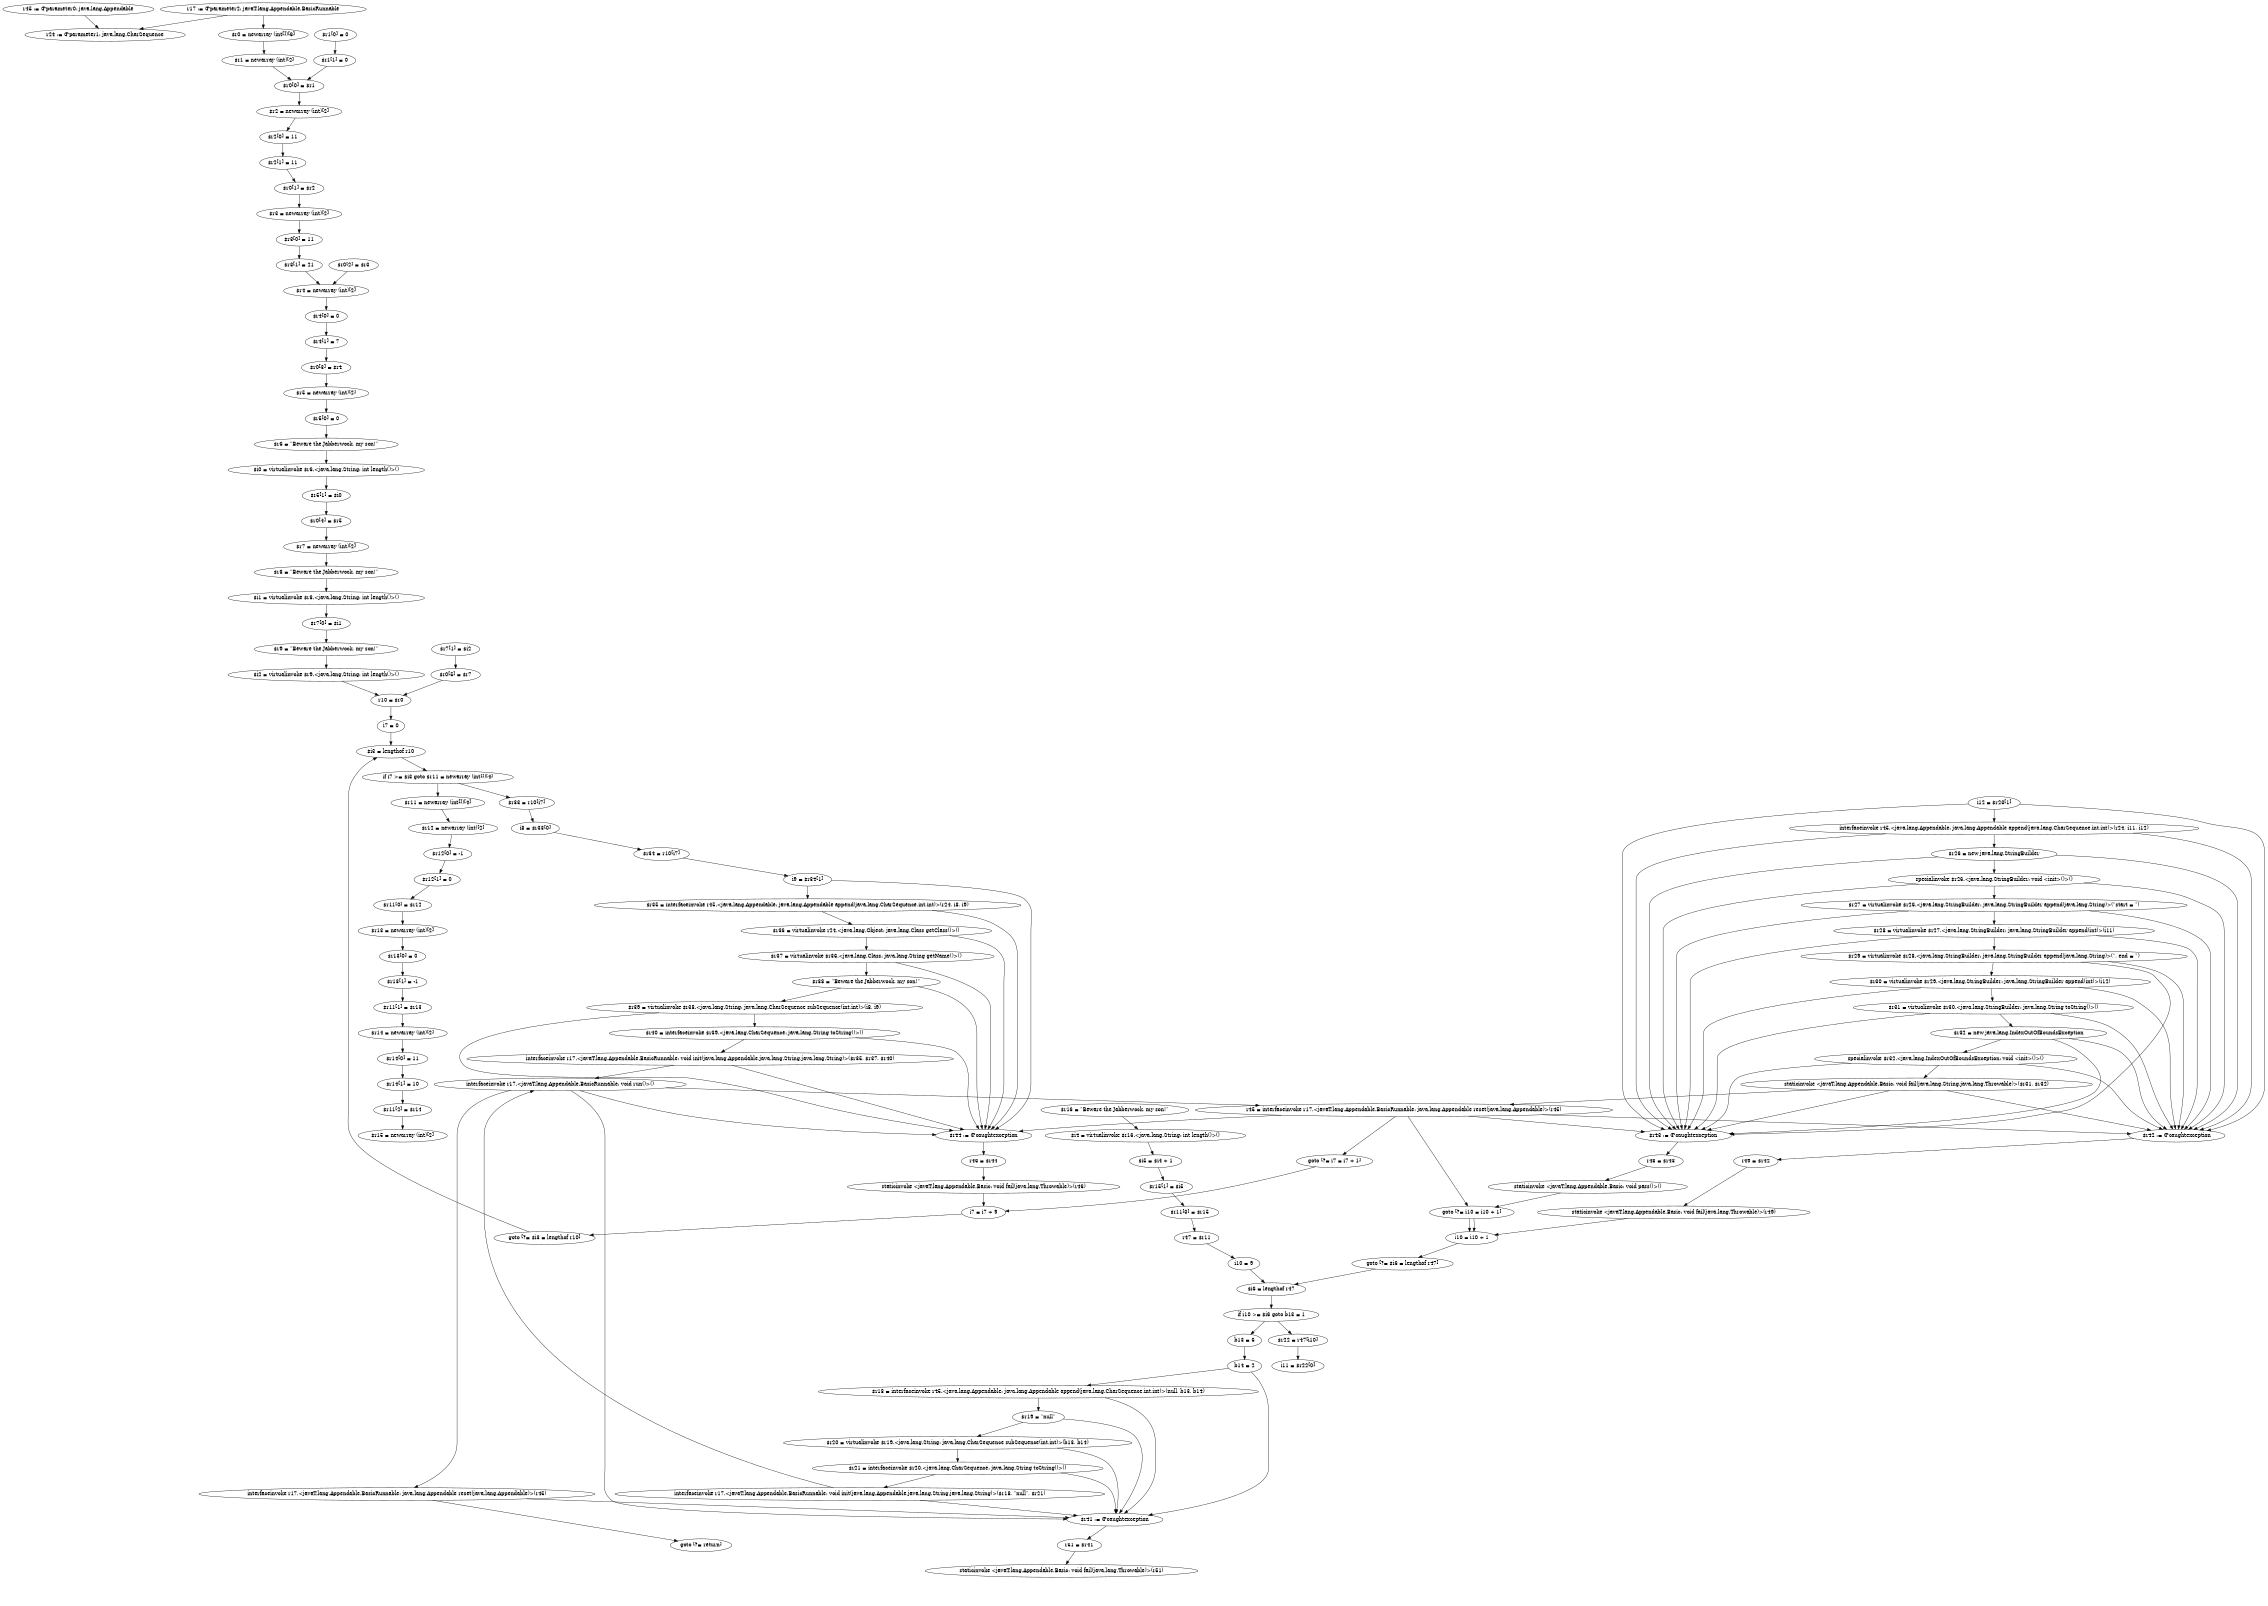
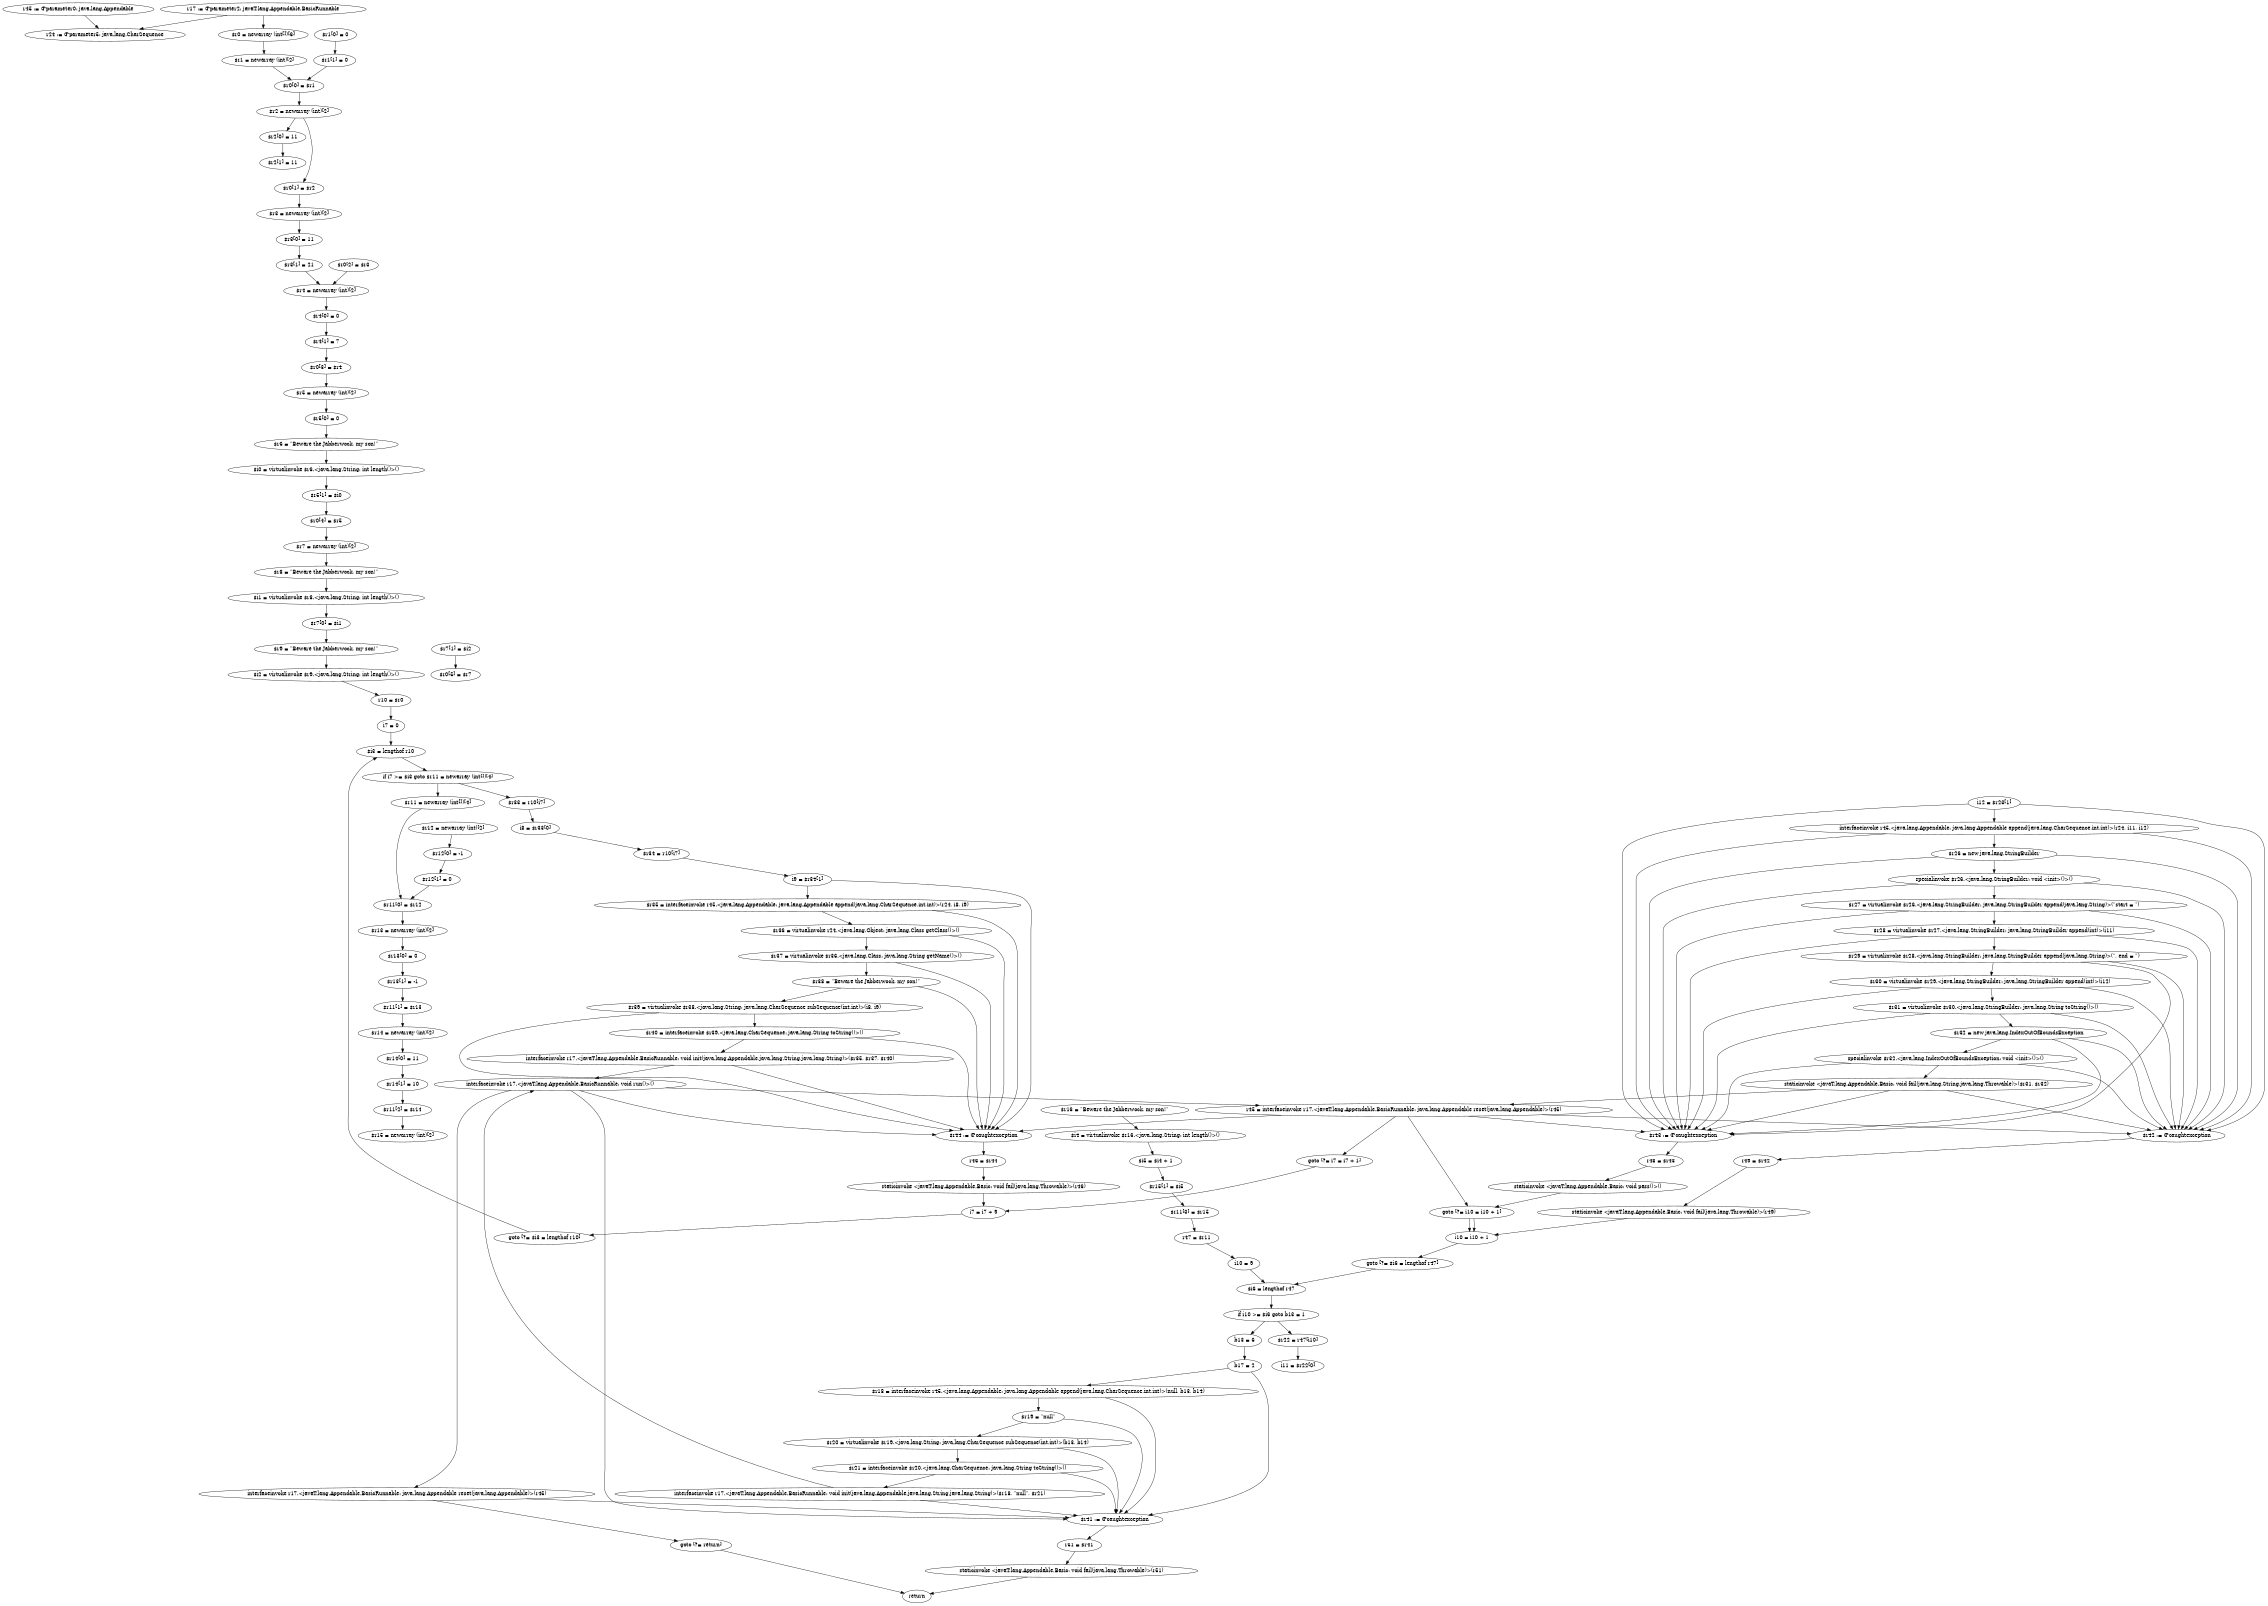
node "r24 := @parameter1: java.lang.CharSequence": label "r24 := @parameter1: java.lang.CharSequence" -> "r24 := @parameter5: java.lang.CharSequence"
edge "$r2[1] = 11" -> "$r0[1] = $r2": now "$r2 = newarray (int)[2]" -> "$r0[1] = $r2"
edge "$r0[5] = $r7" -> "r10 = $r0": removed
edge "$r11 = newarray (int[])[4]" -> "$r12 = newarray (int)[2]": now "$r11 = newarray (int[])[4]" -> "$r11[0] = $r12"
node "b14 = 2": label "b14 = 2" -> "b17 = 2"
node "return": added
